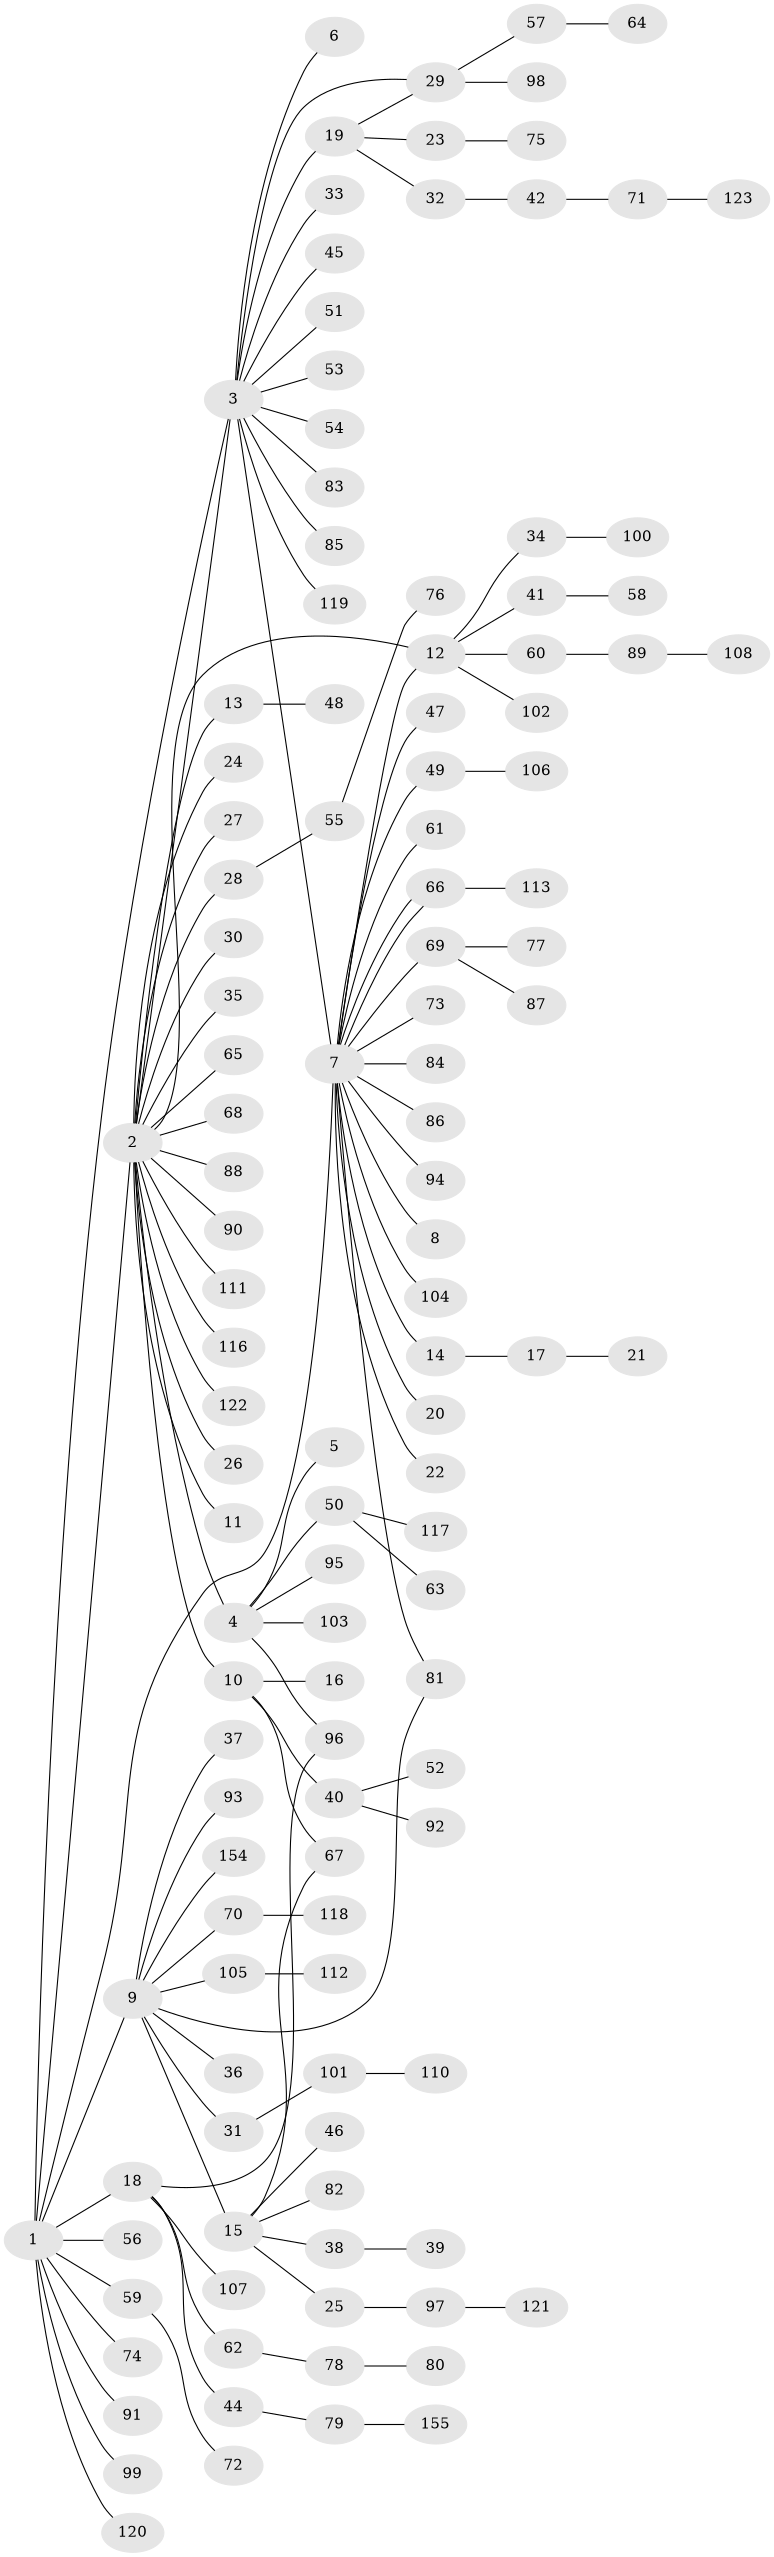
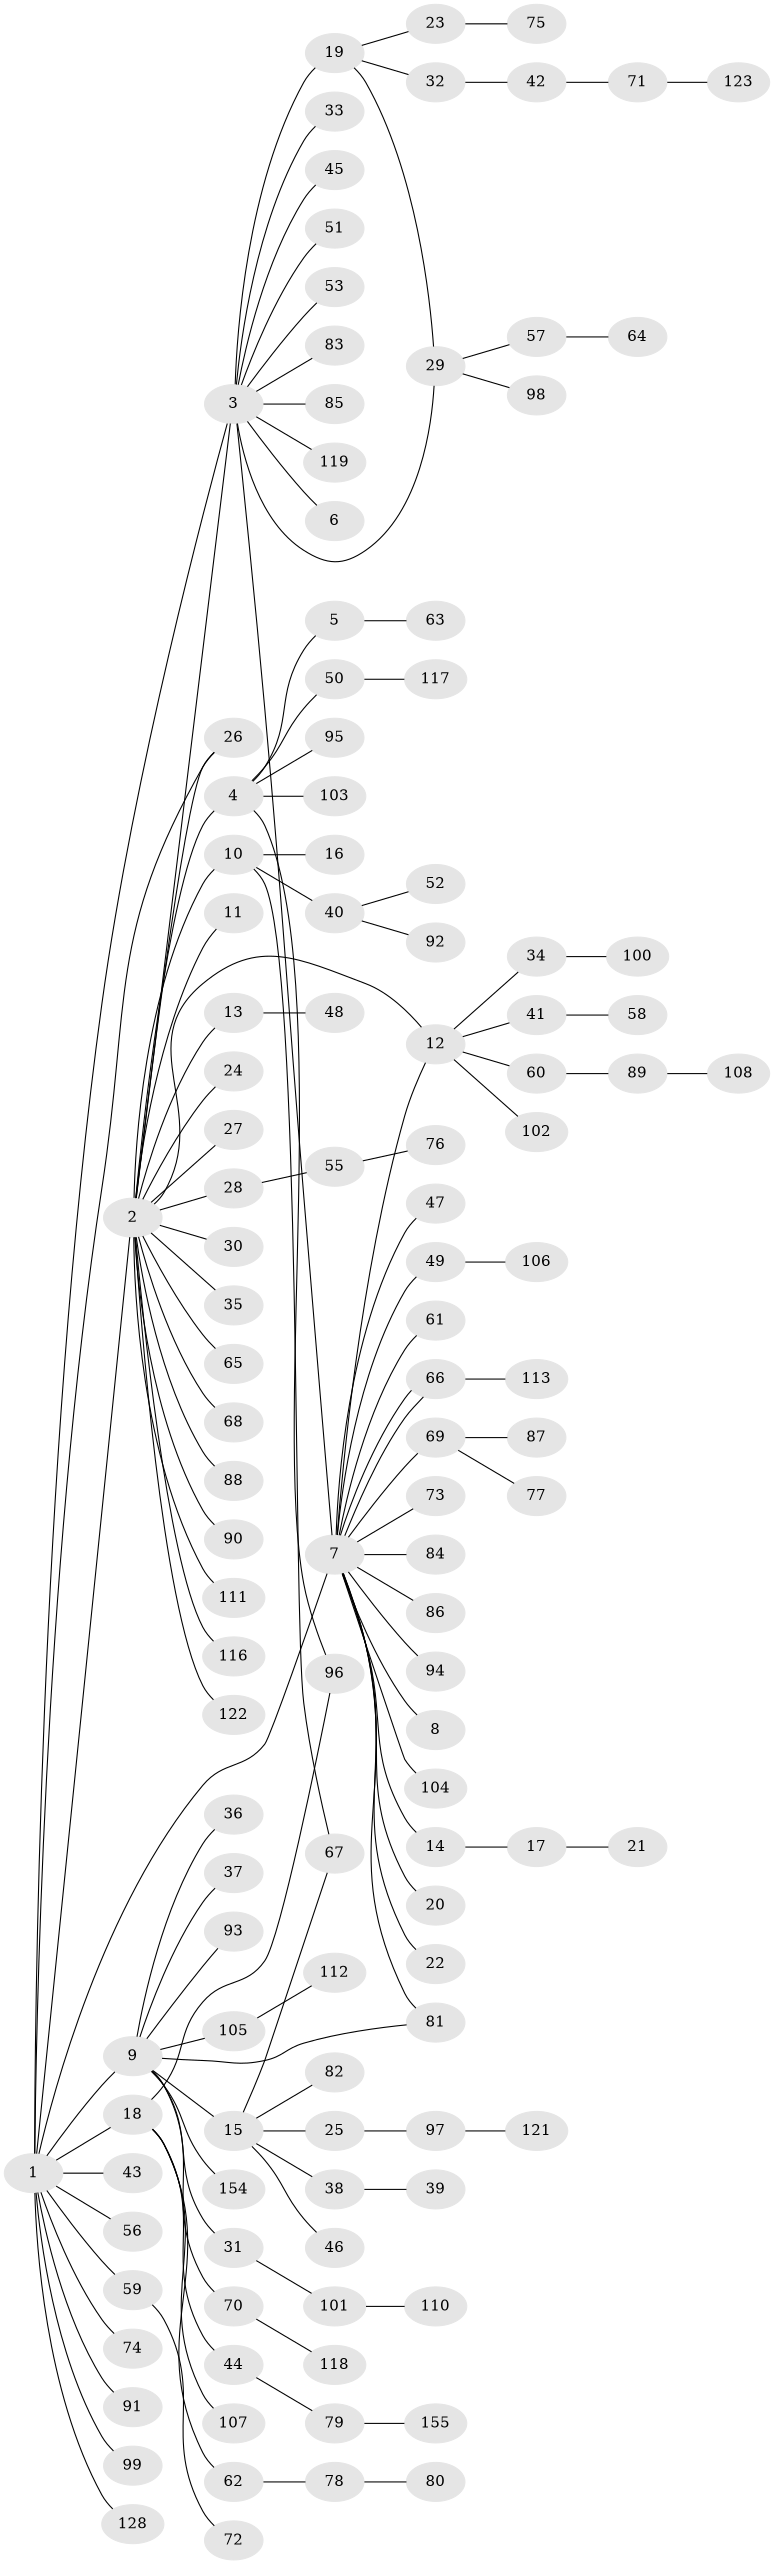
node "54": removed
edge "26" -- "1": added
edge "50" -- "63": now "5" -- "63"
node "43": added
node "120": label "120" -> "128"
